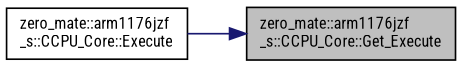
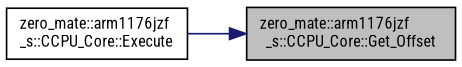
node "zero_mate::arm1176jzf _s::CCPU_Core::Get_Execute": label "zero_mate::arm1176jzf _s::CCPU_Core::Get_Execute" -> "zero_mate::arm1176jzf _s::CCPU_Core::Get_Offset"
